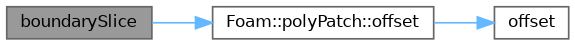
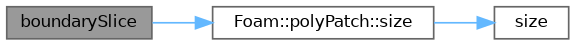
node "Foam::polyPatch::offset": label "Foam::polyPatch::offset" -> "Foam::polyPatch::size"
node "offset": label "offset" -> "size"
